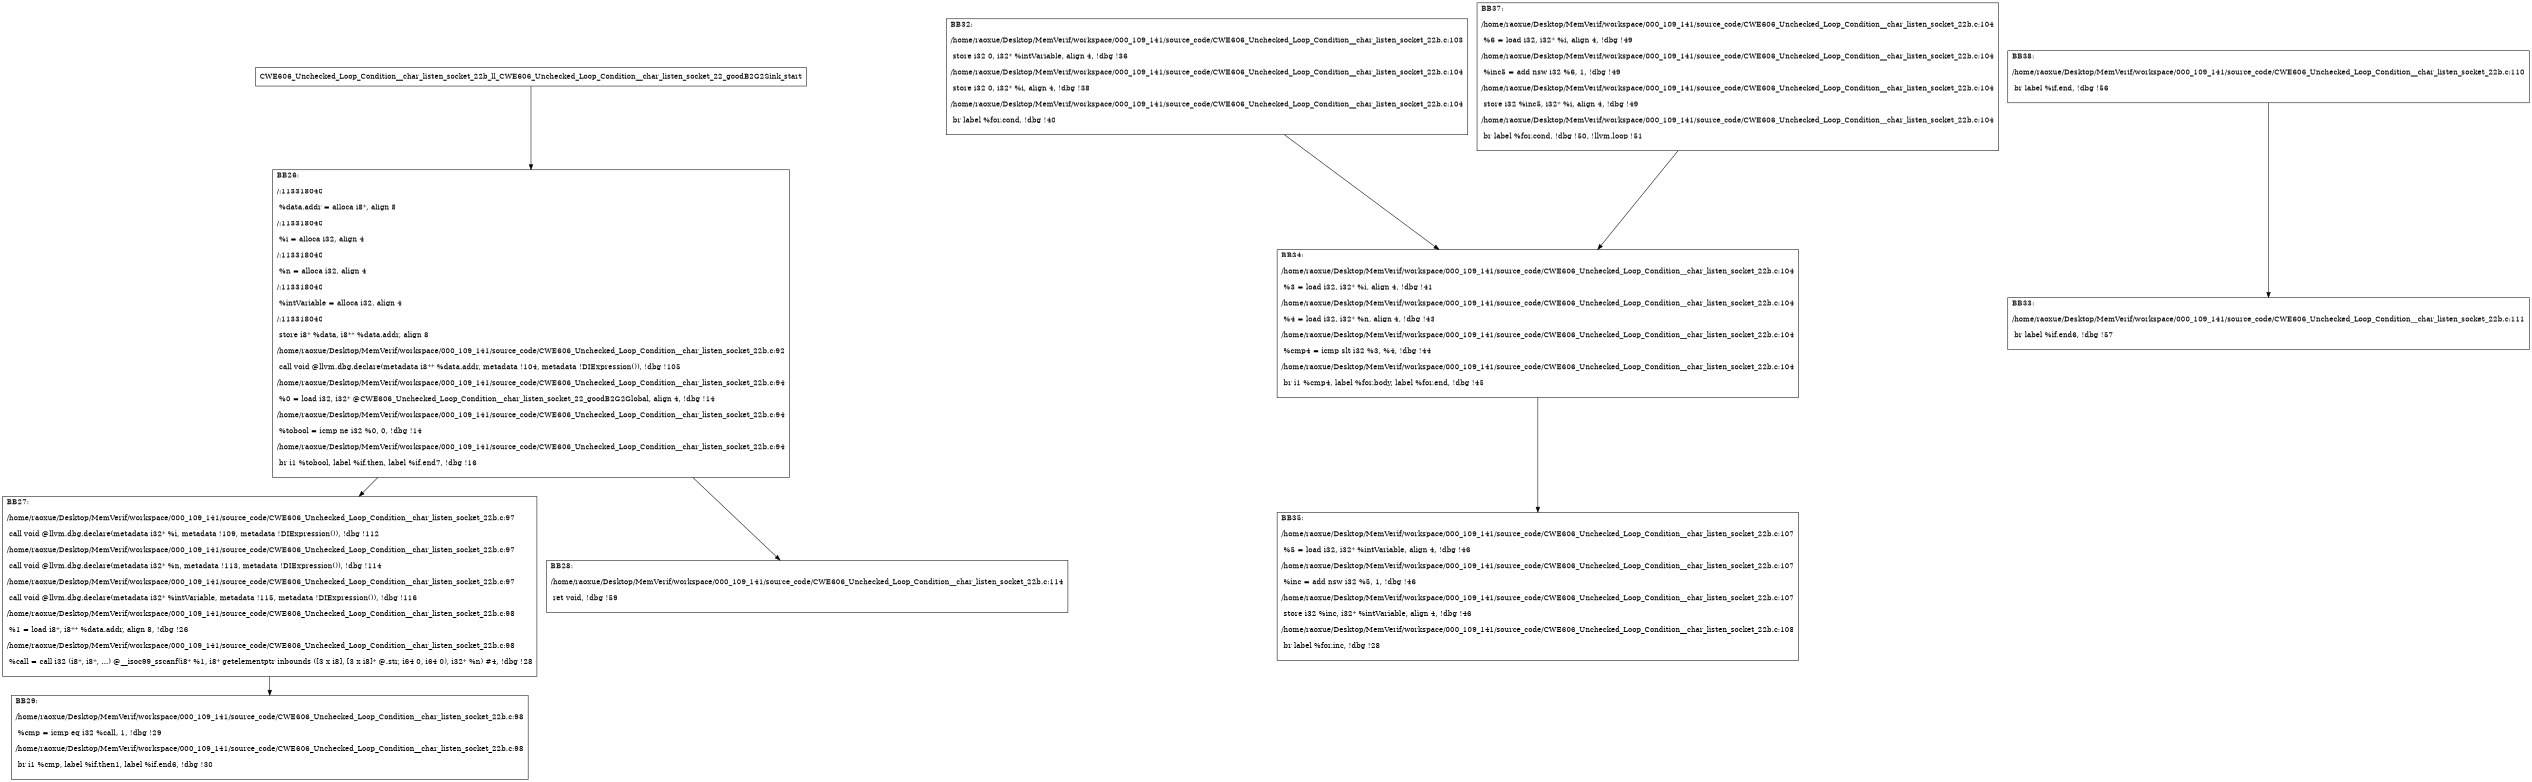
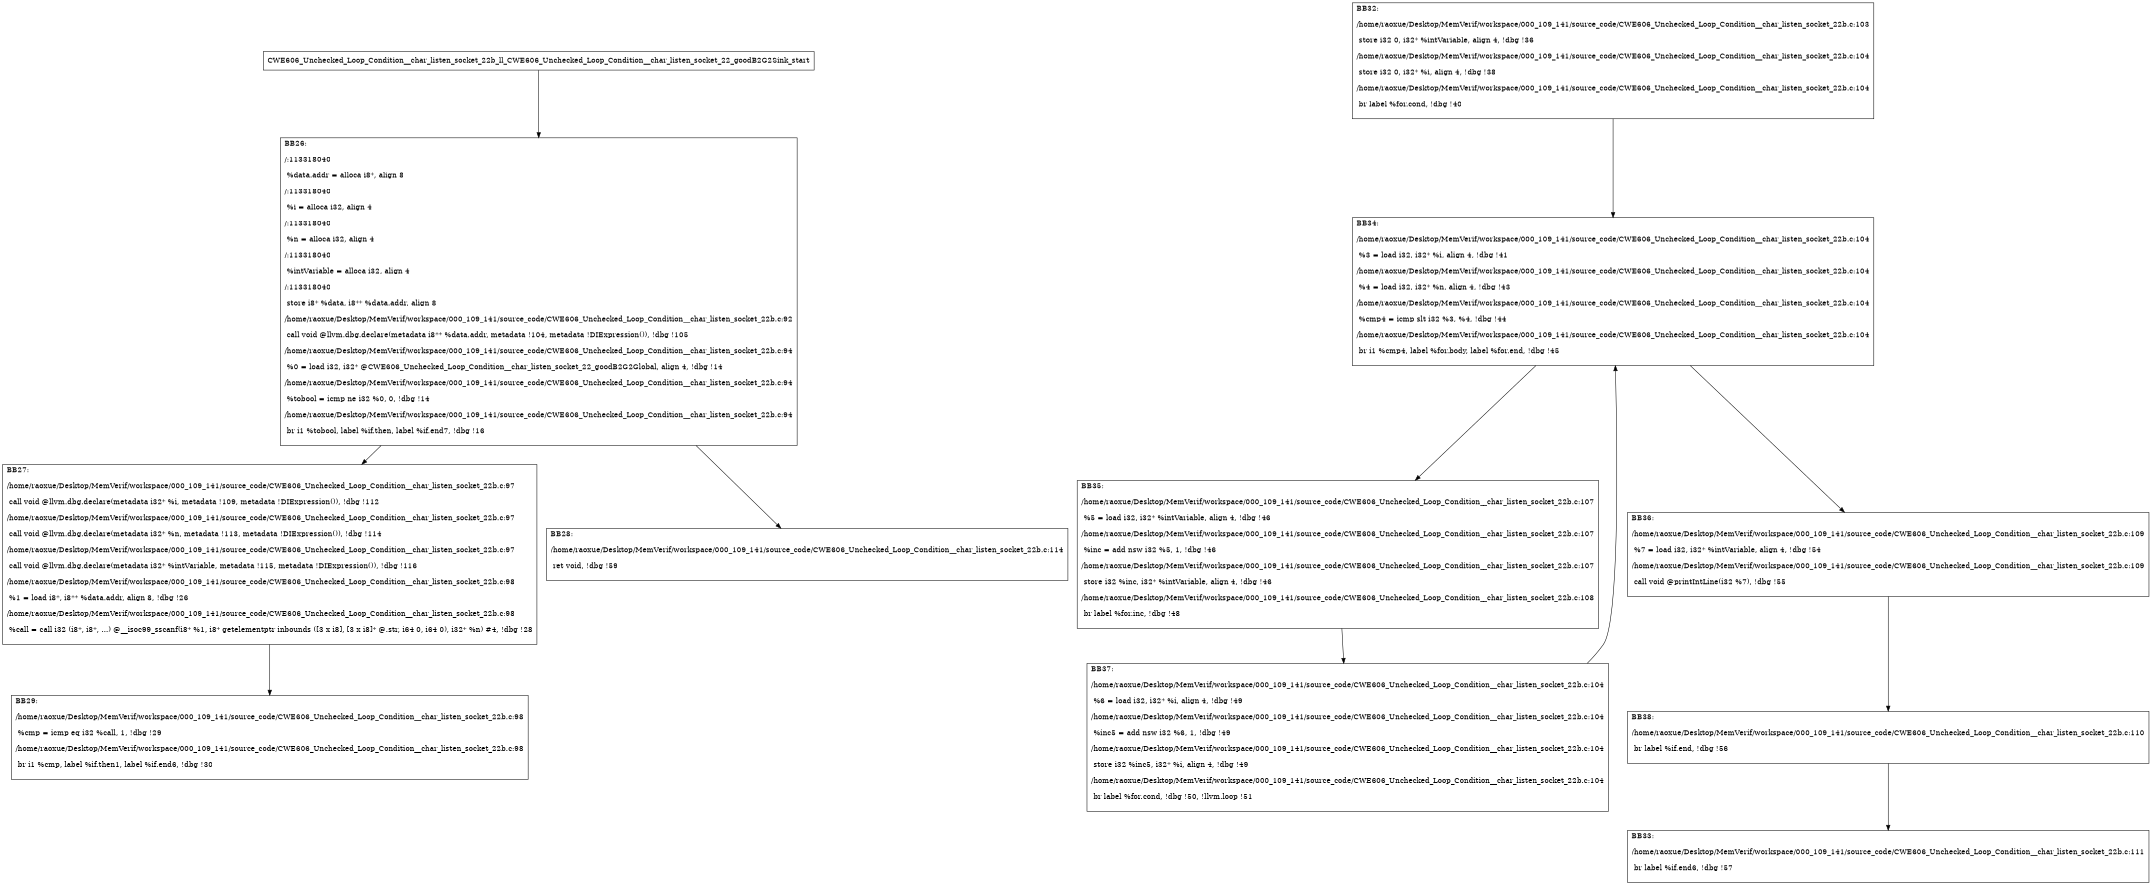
node "BB36:": added
edge "BB35:" -> "BB37:": added
node "BB35:": text "br label %for.inc, !dbg !28" -> "br label %for.inc, !dbg !48"
